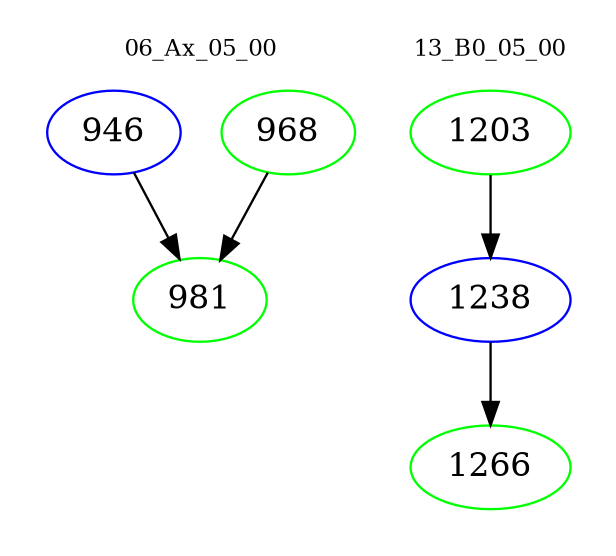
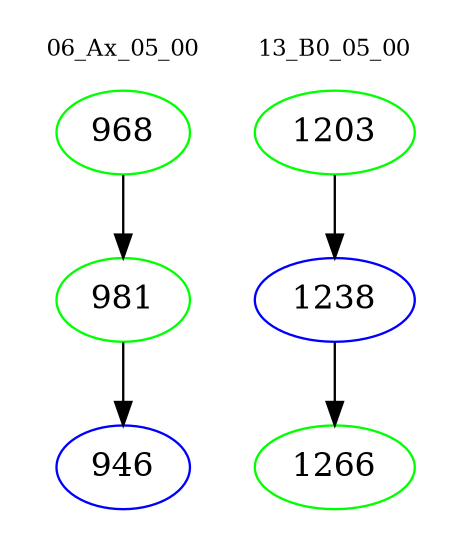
edge "946" -> "981": reversed
